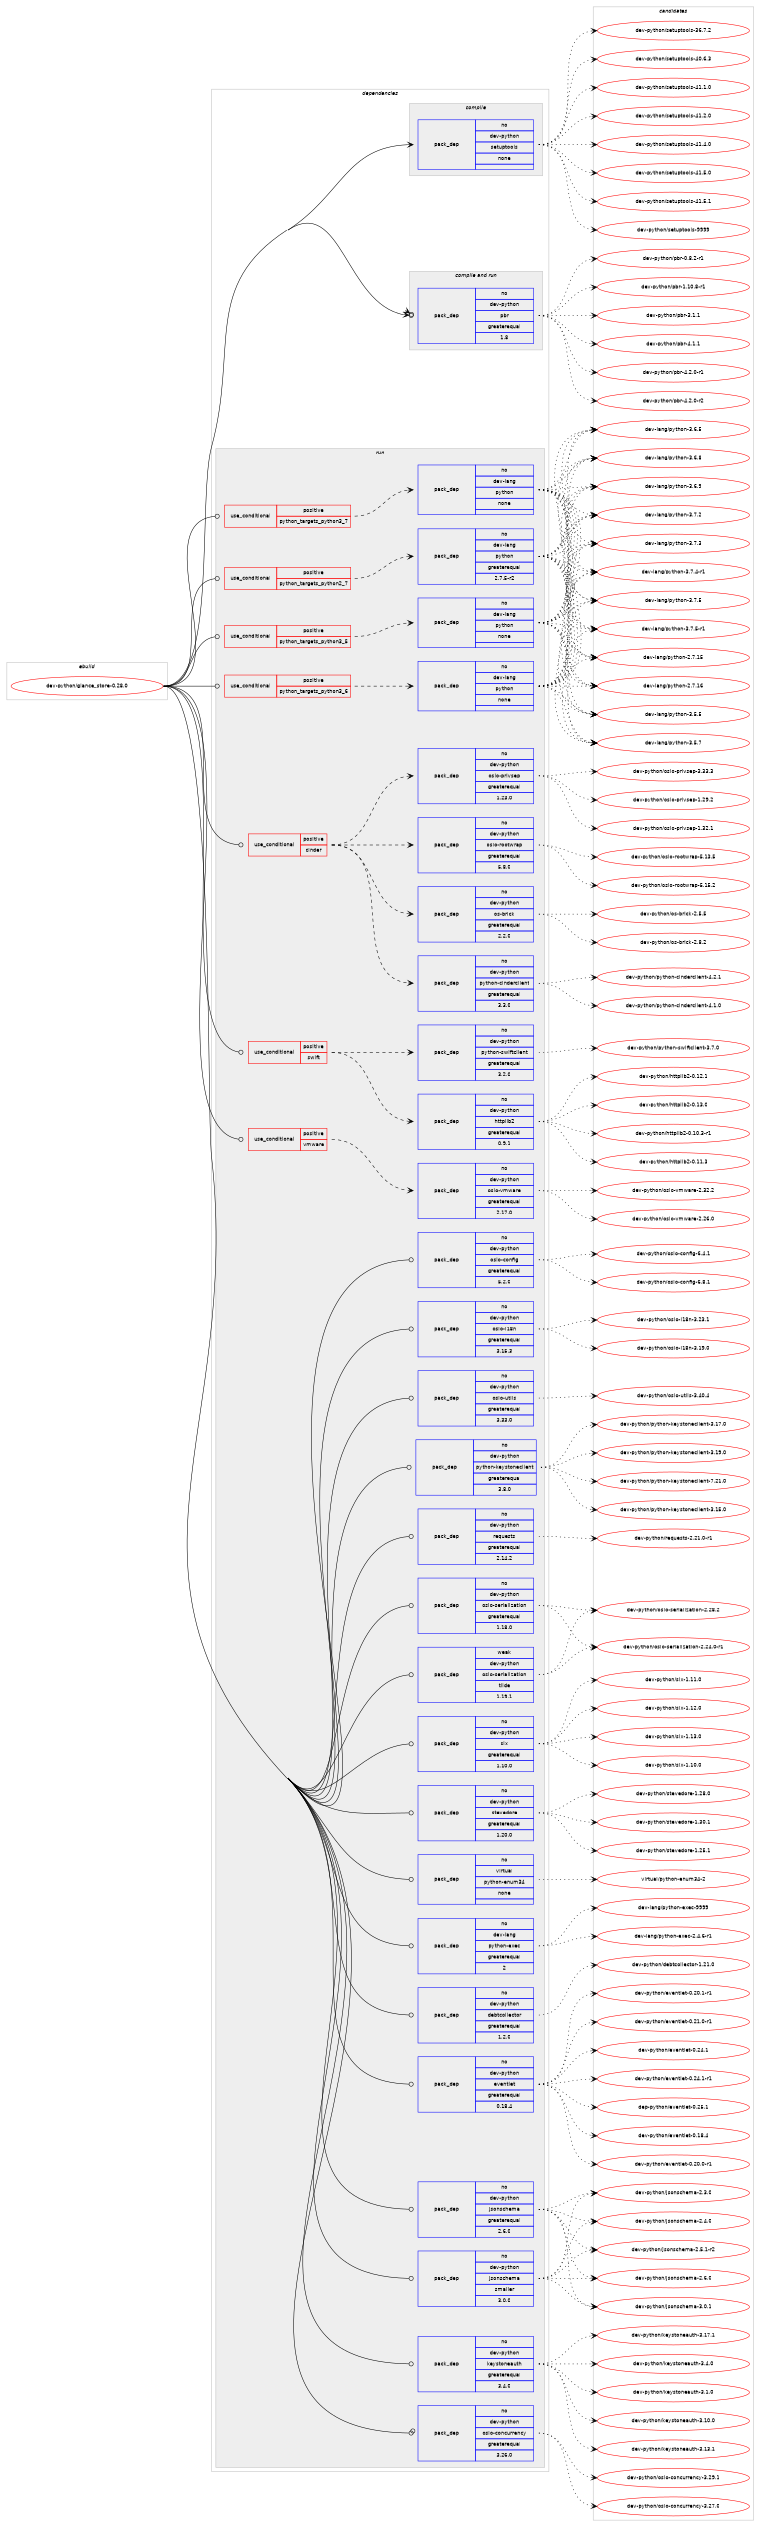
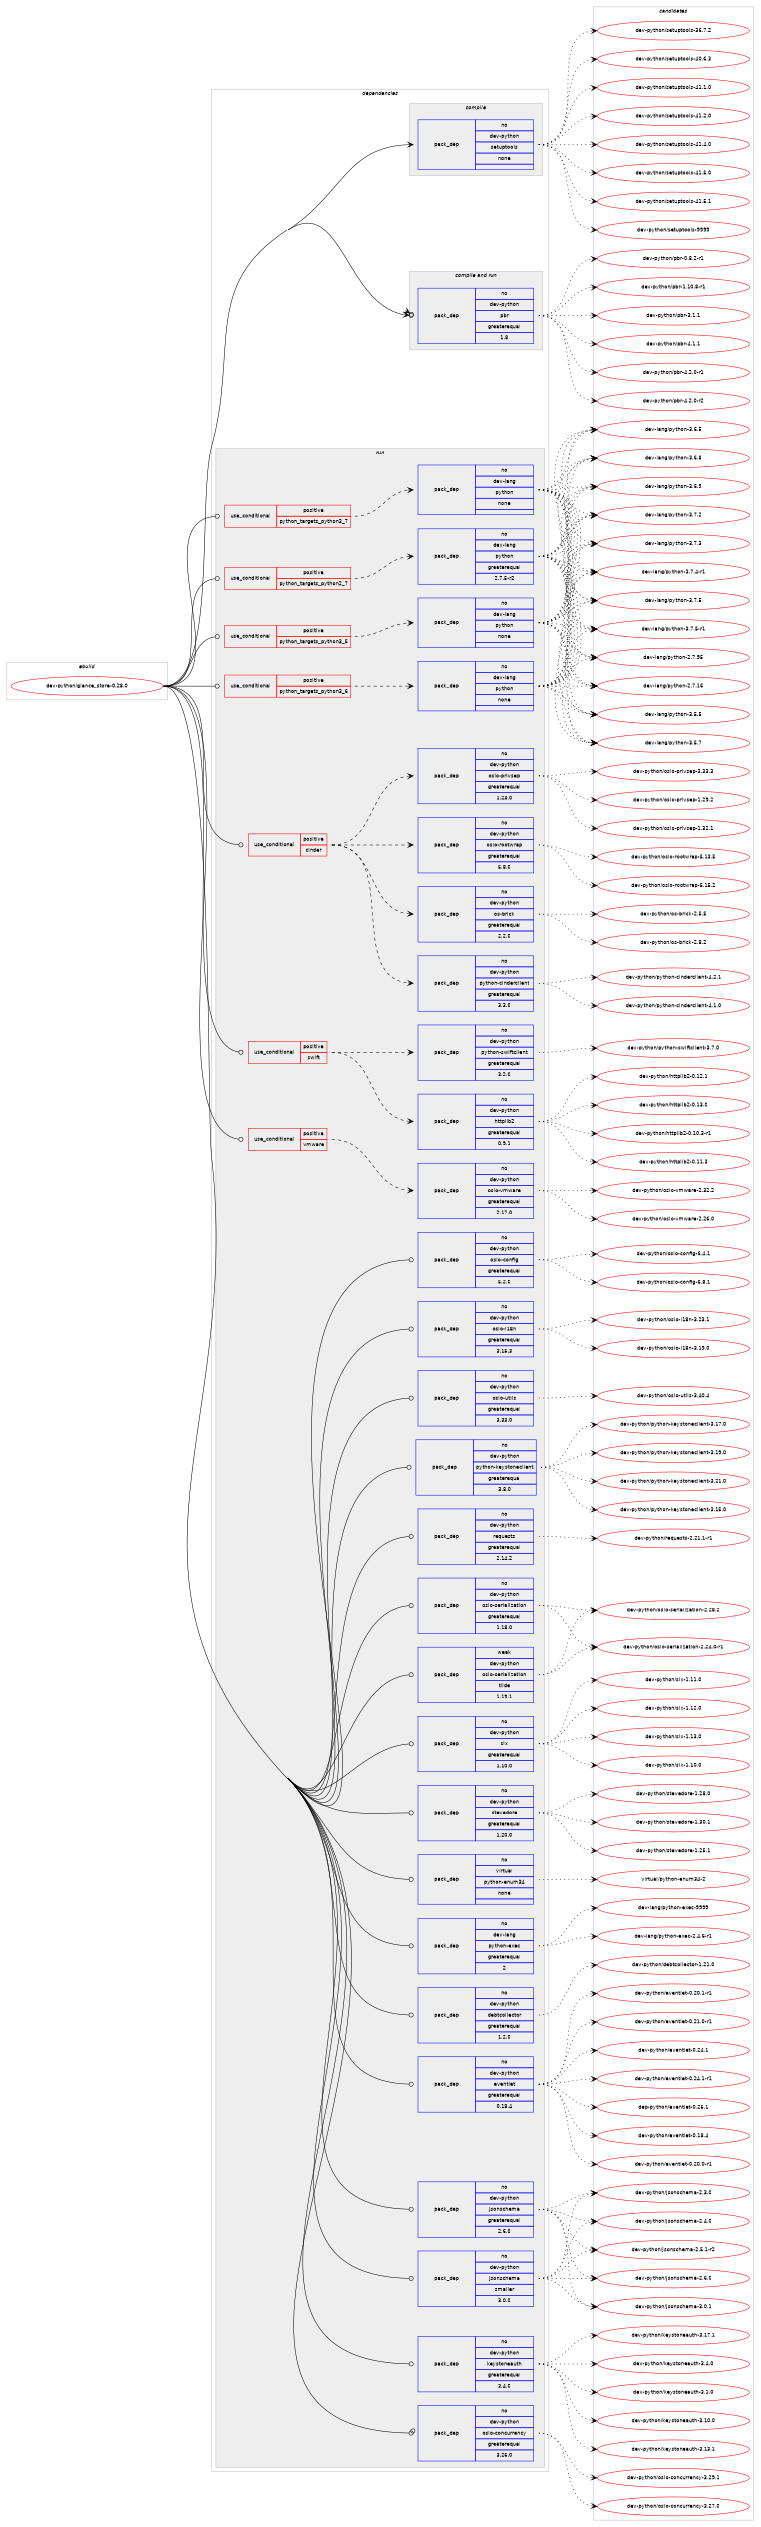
node "dev-lang/python-2.7.15": label "dev-lang/python-2.7.15" -> "dev-lang/python-2.7.95"
node "dev-python/python-keystoneclient-7.21.0": label "dev-python/python-keystoneclient-7.21.0" -> "dev-python/python-keystoneclient-3.21.0"
node "dev-python/requests-2.21.0-r1": label "dev-python/requests-2.21.0-r1" -> "dev-python/requests-2.21.1-r1"
